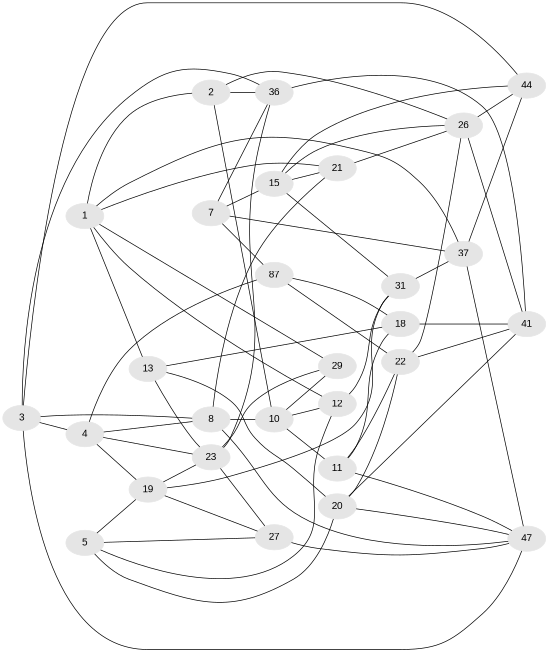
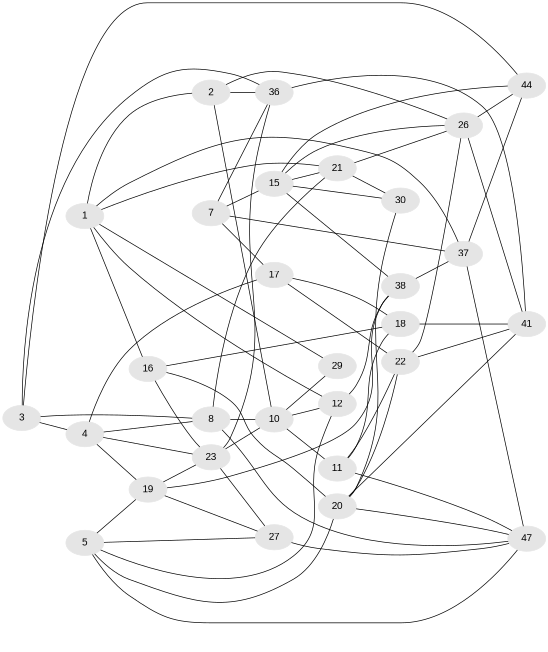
node "30": added
node "87": label "87" -> "17"
node "31": label "31" -> "38"
node "13": label "13" -> "16"
edge "29" -- "23": now "10" -- "23"
edge "3" -- "47": now "5" -- "47"
